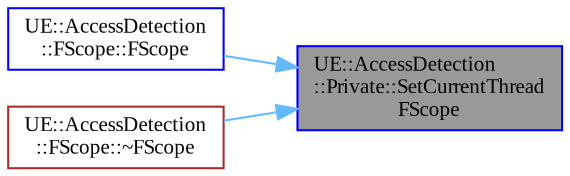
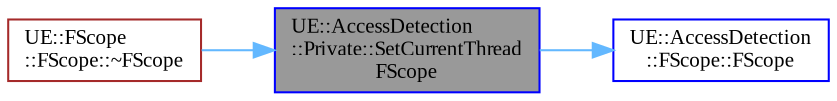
edge "UE::AccessDetection ::FScope::FScope" -> "UE::AccessDetection ::Private::SetCurrentThread FScope": reversed
node "UE::AccessDetection ::FScope::~FScope": label "UE::AccessDetection ::FScope::~FScope" -> "UE::FScope ::FScope::~FScope"
